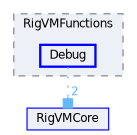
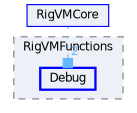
edge "Debug" -> "RigVMCore": reversed
